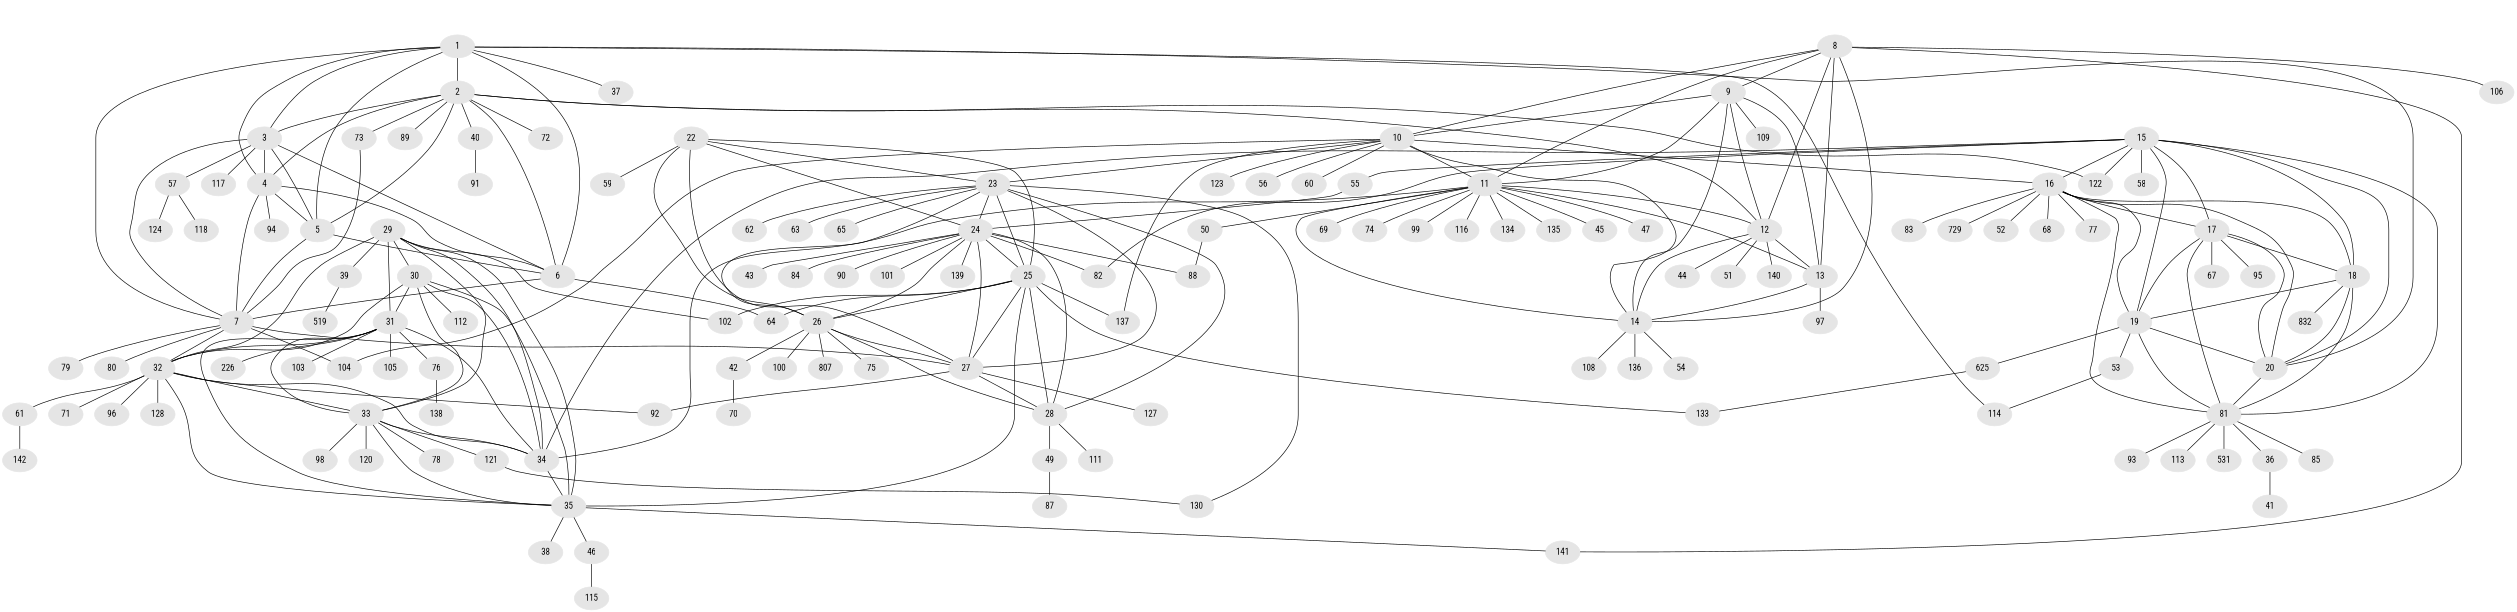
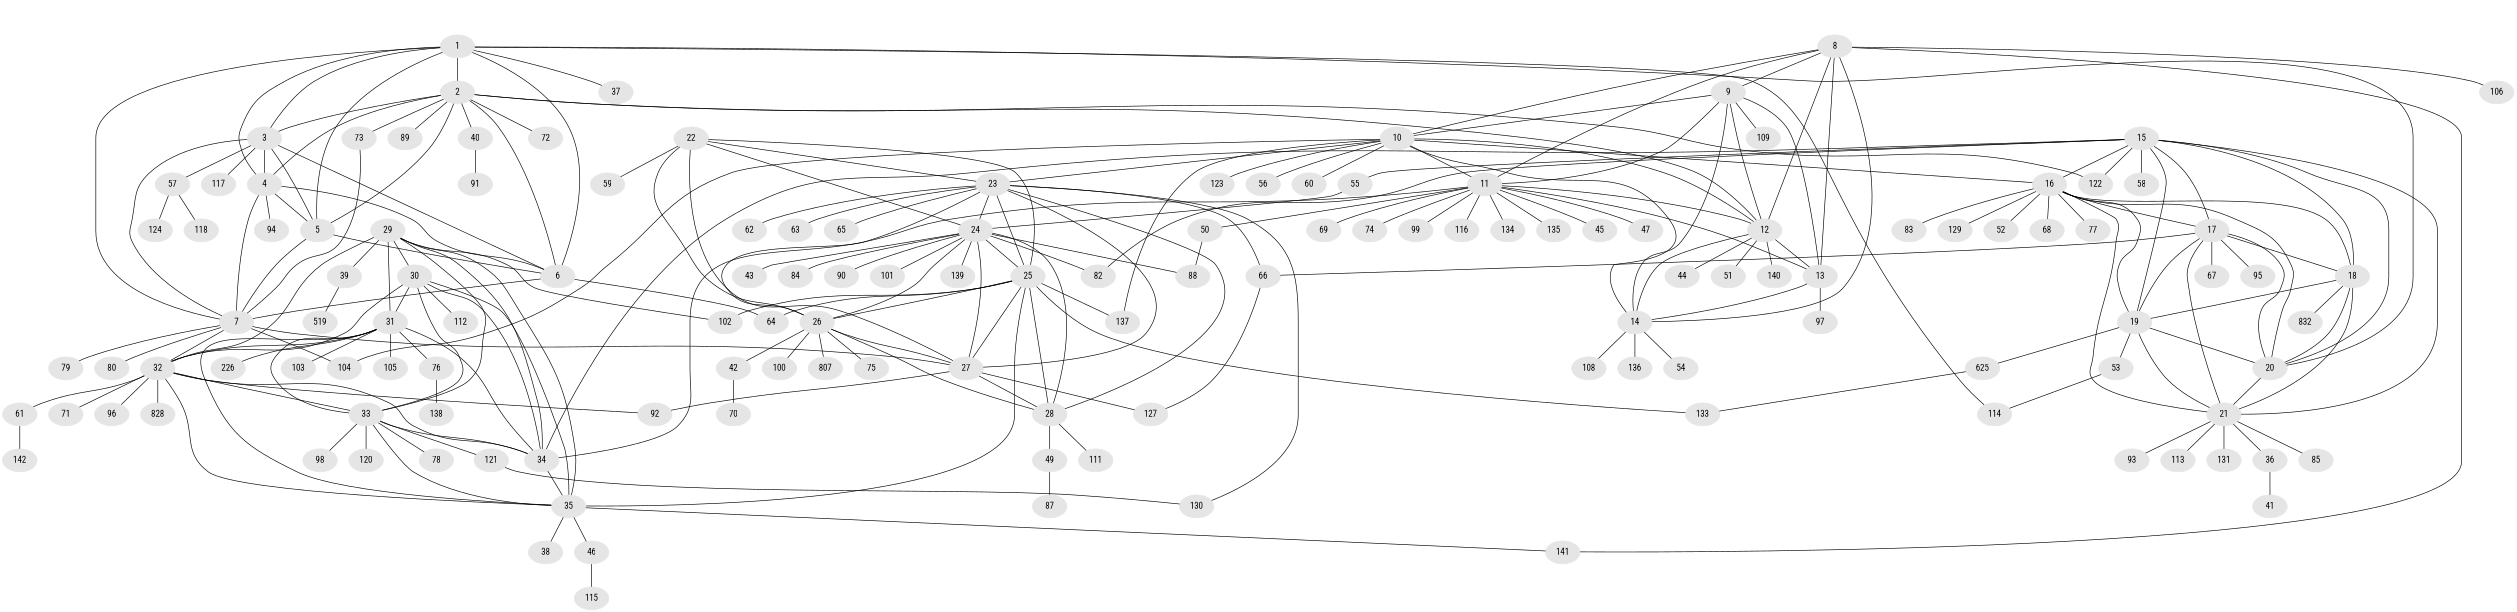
edge "10" -- "12": added
node "729": label "729" -> "129"
edge "11" -- "14": removed
node "66": added
node "128": label "128" -> "828"
node "81": label "81" -> "21"
node "531": label "531" -> "131"
